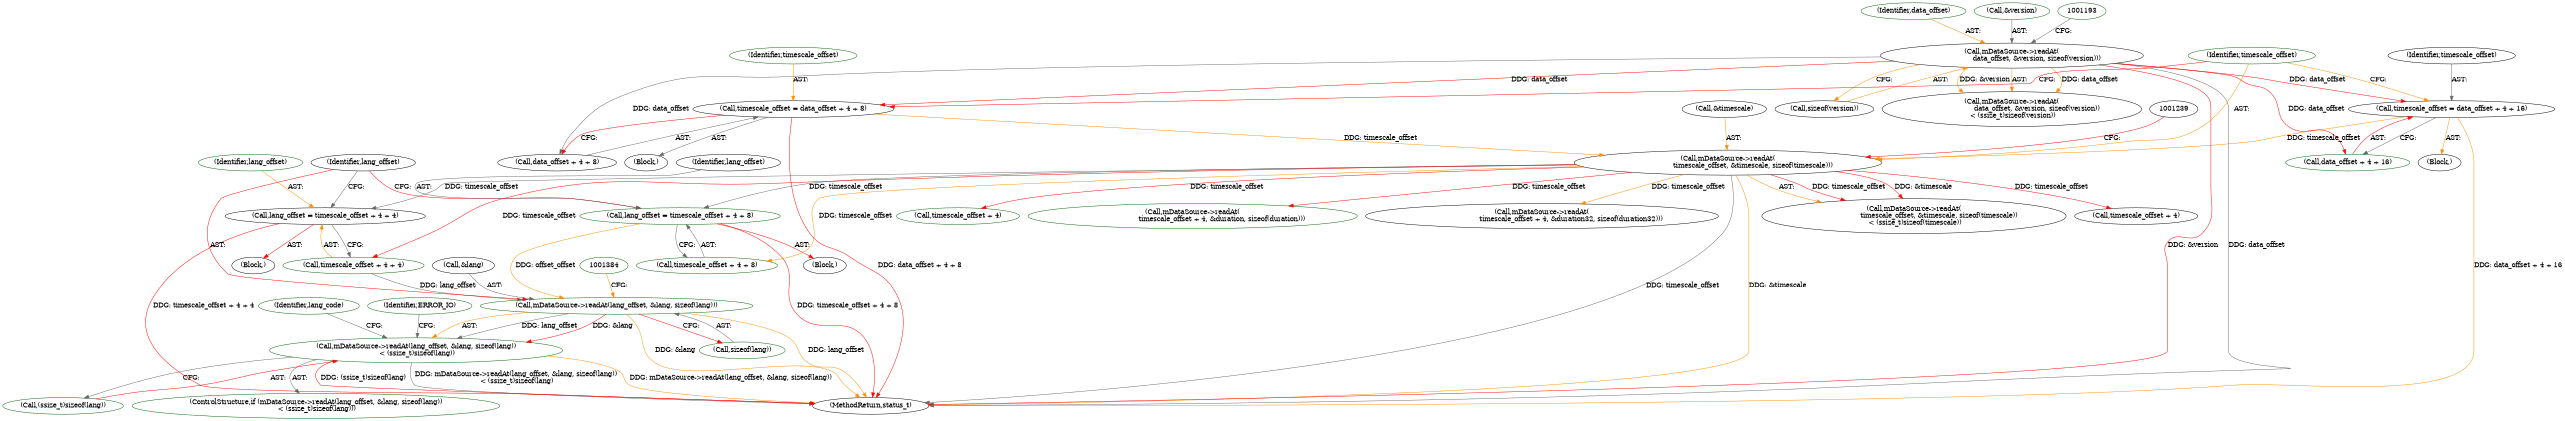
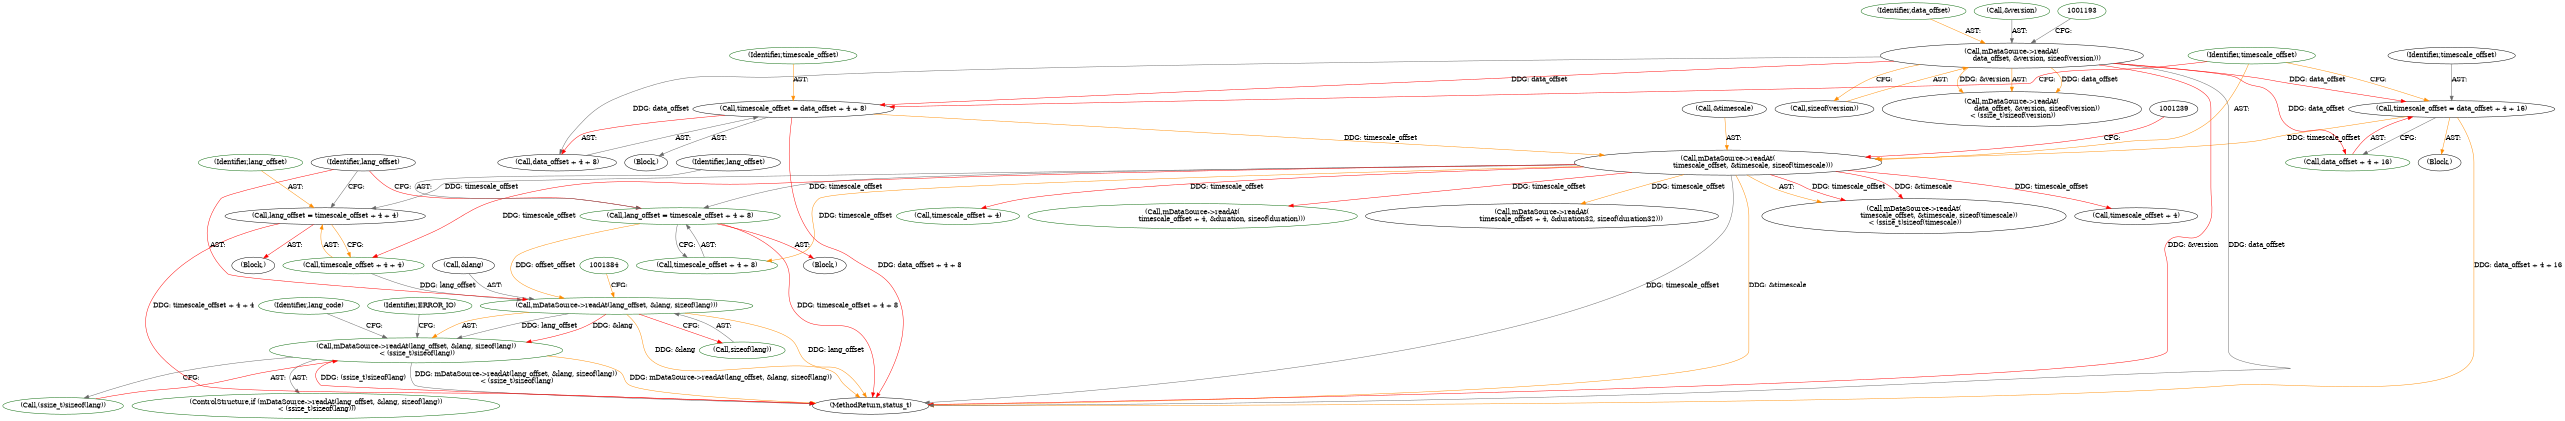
edge "(Call,timescale_offset = data_offset + 4 + 8)" -> "(Call,data_offset + 4 + 8)": label "CFG: " -> "AST: "
edge "(Call,lang_offset = timescale_offset + 4 + 4)" -> "(Call,timescale_offset + 4 + 4)": color gray40 -> darkorange
